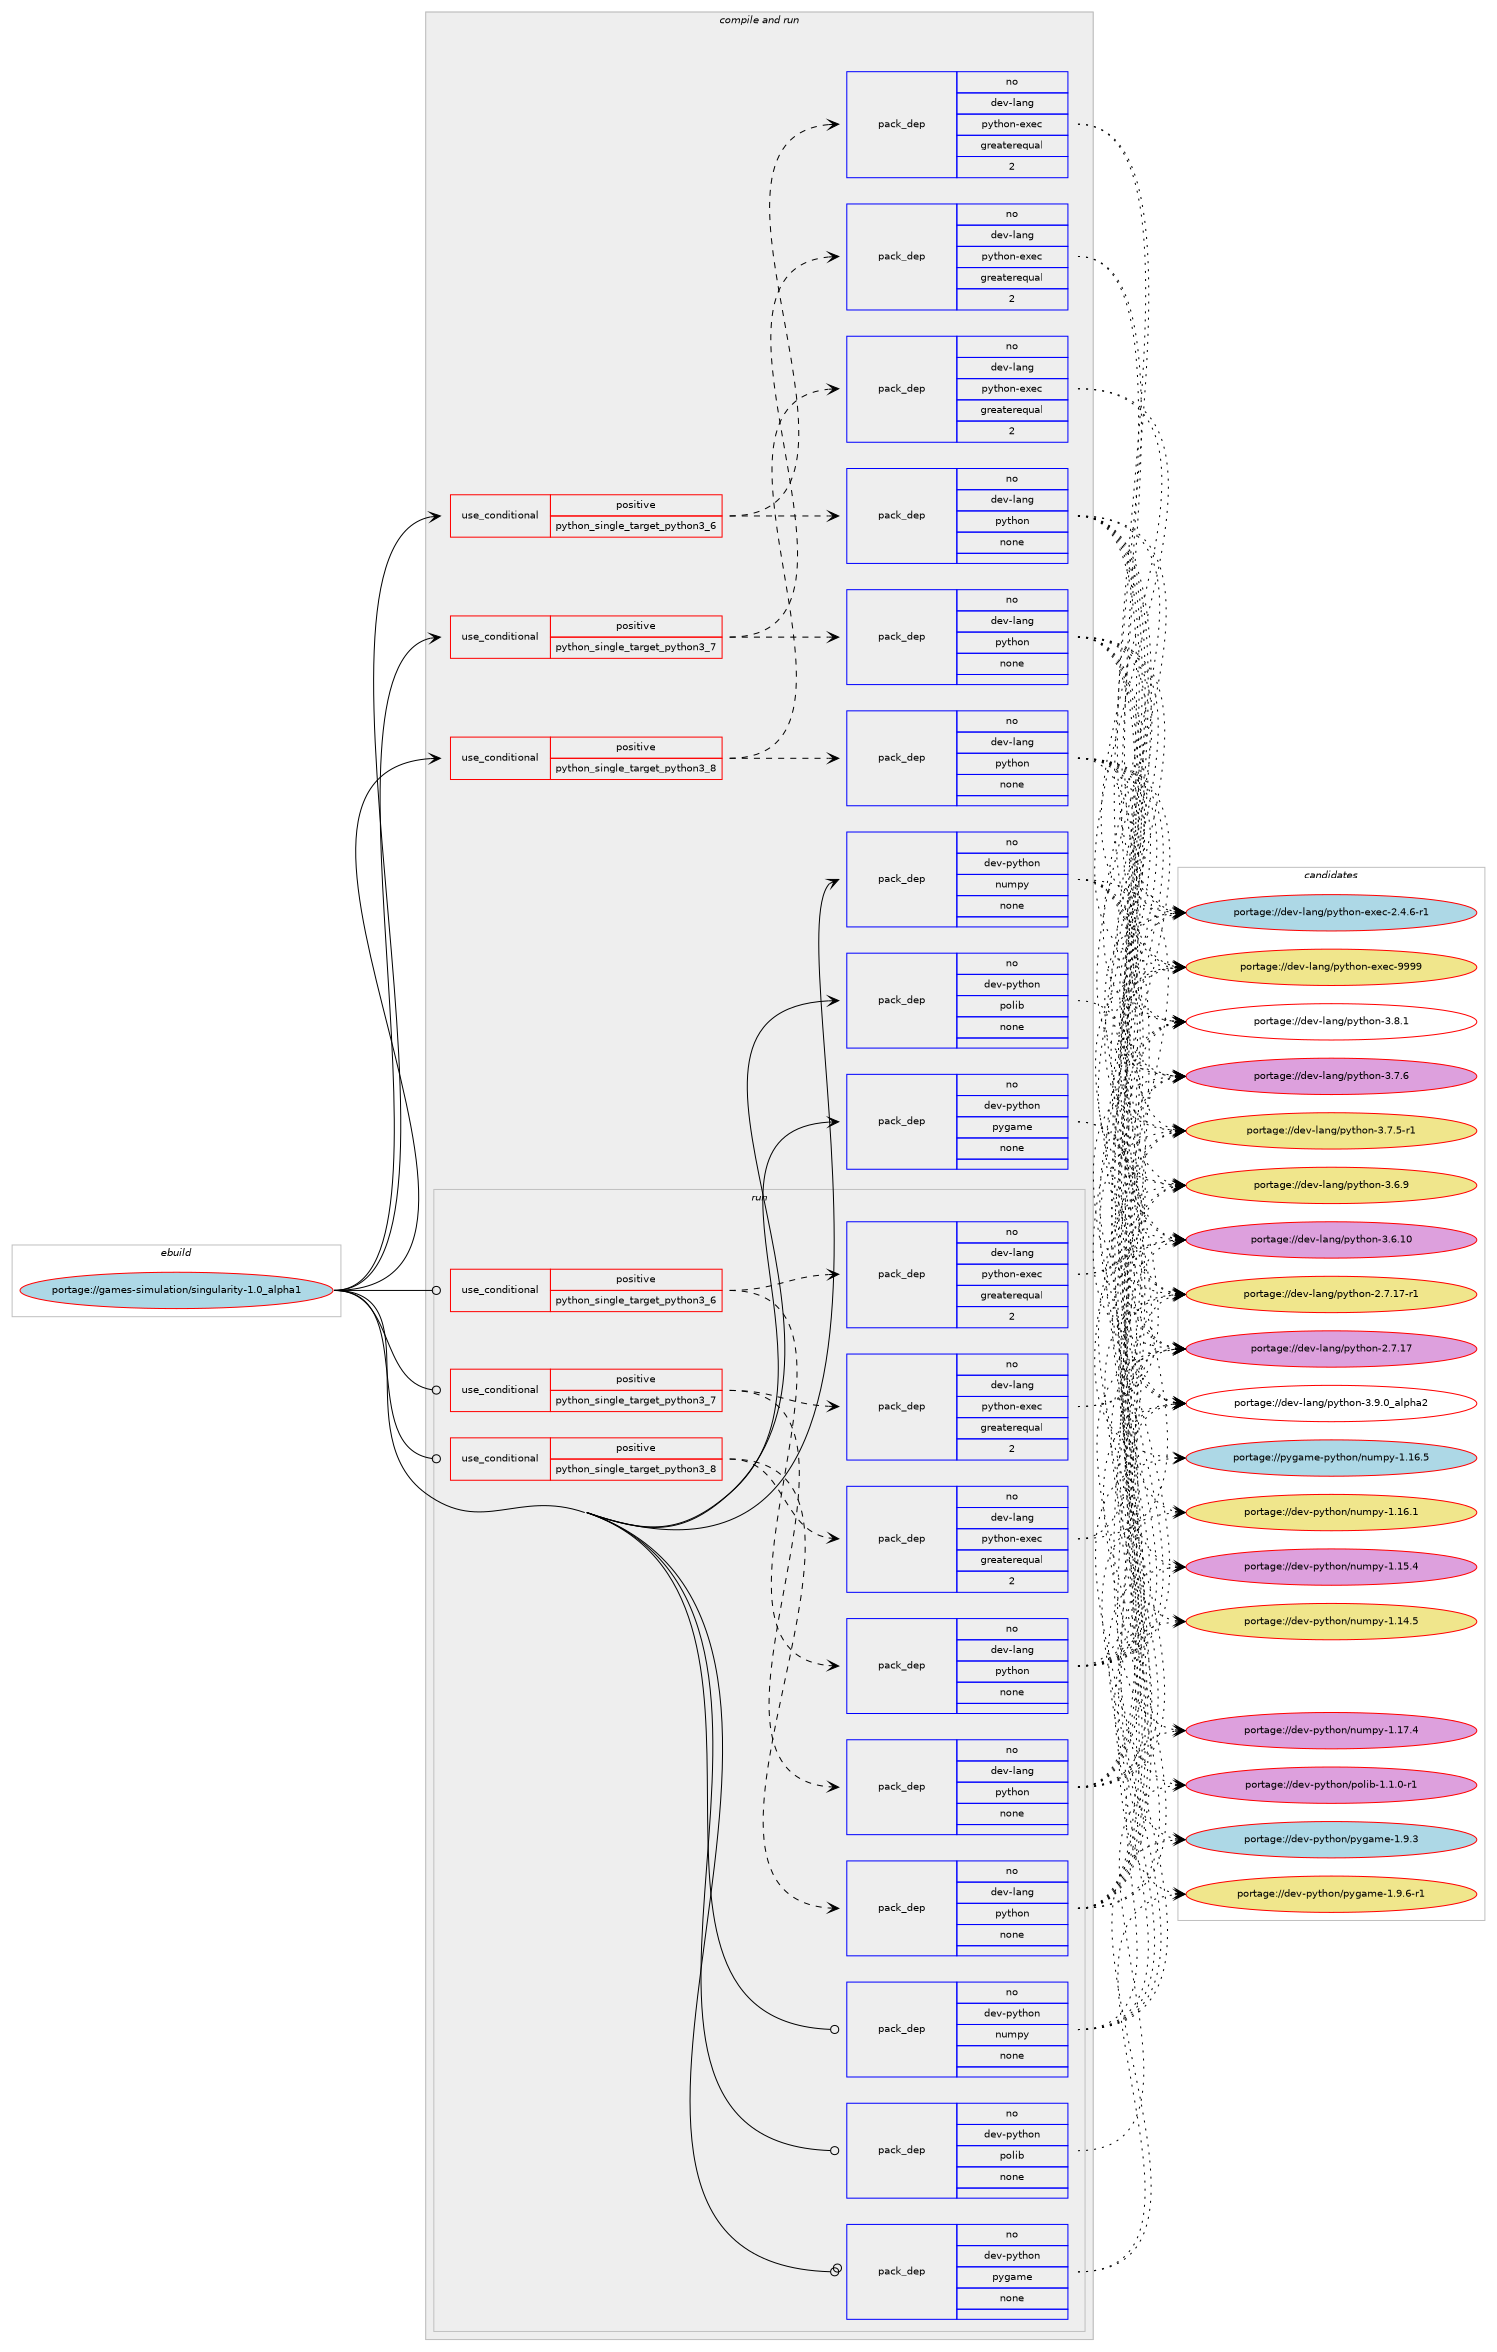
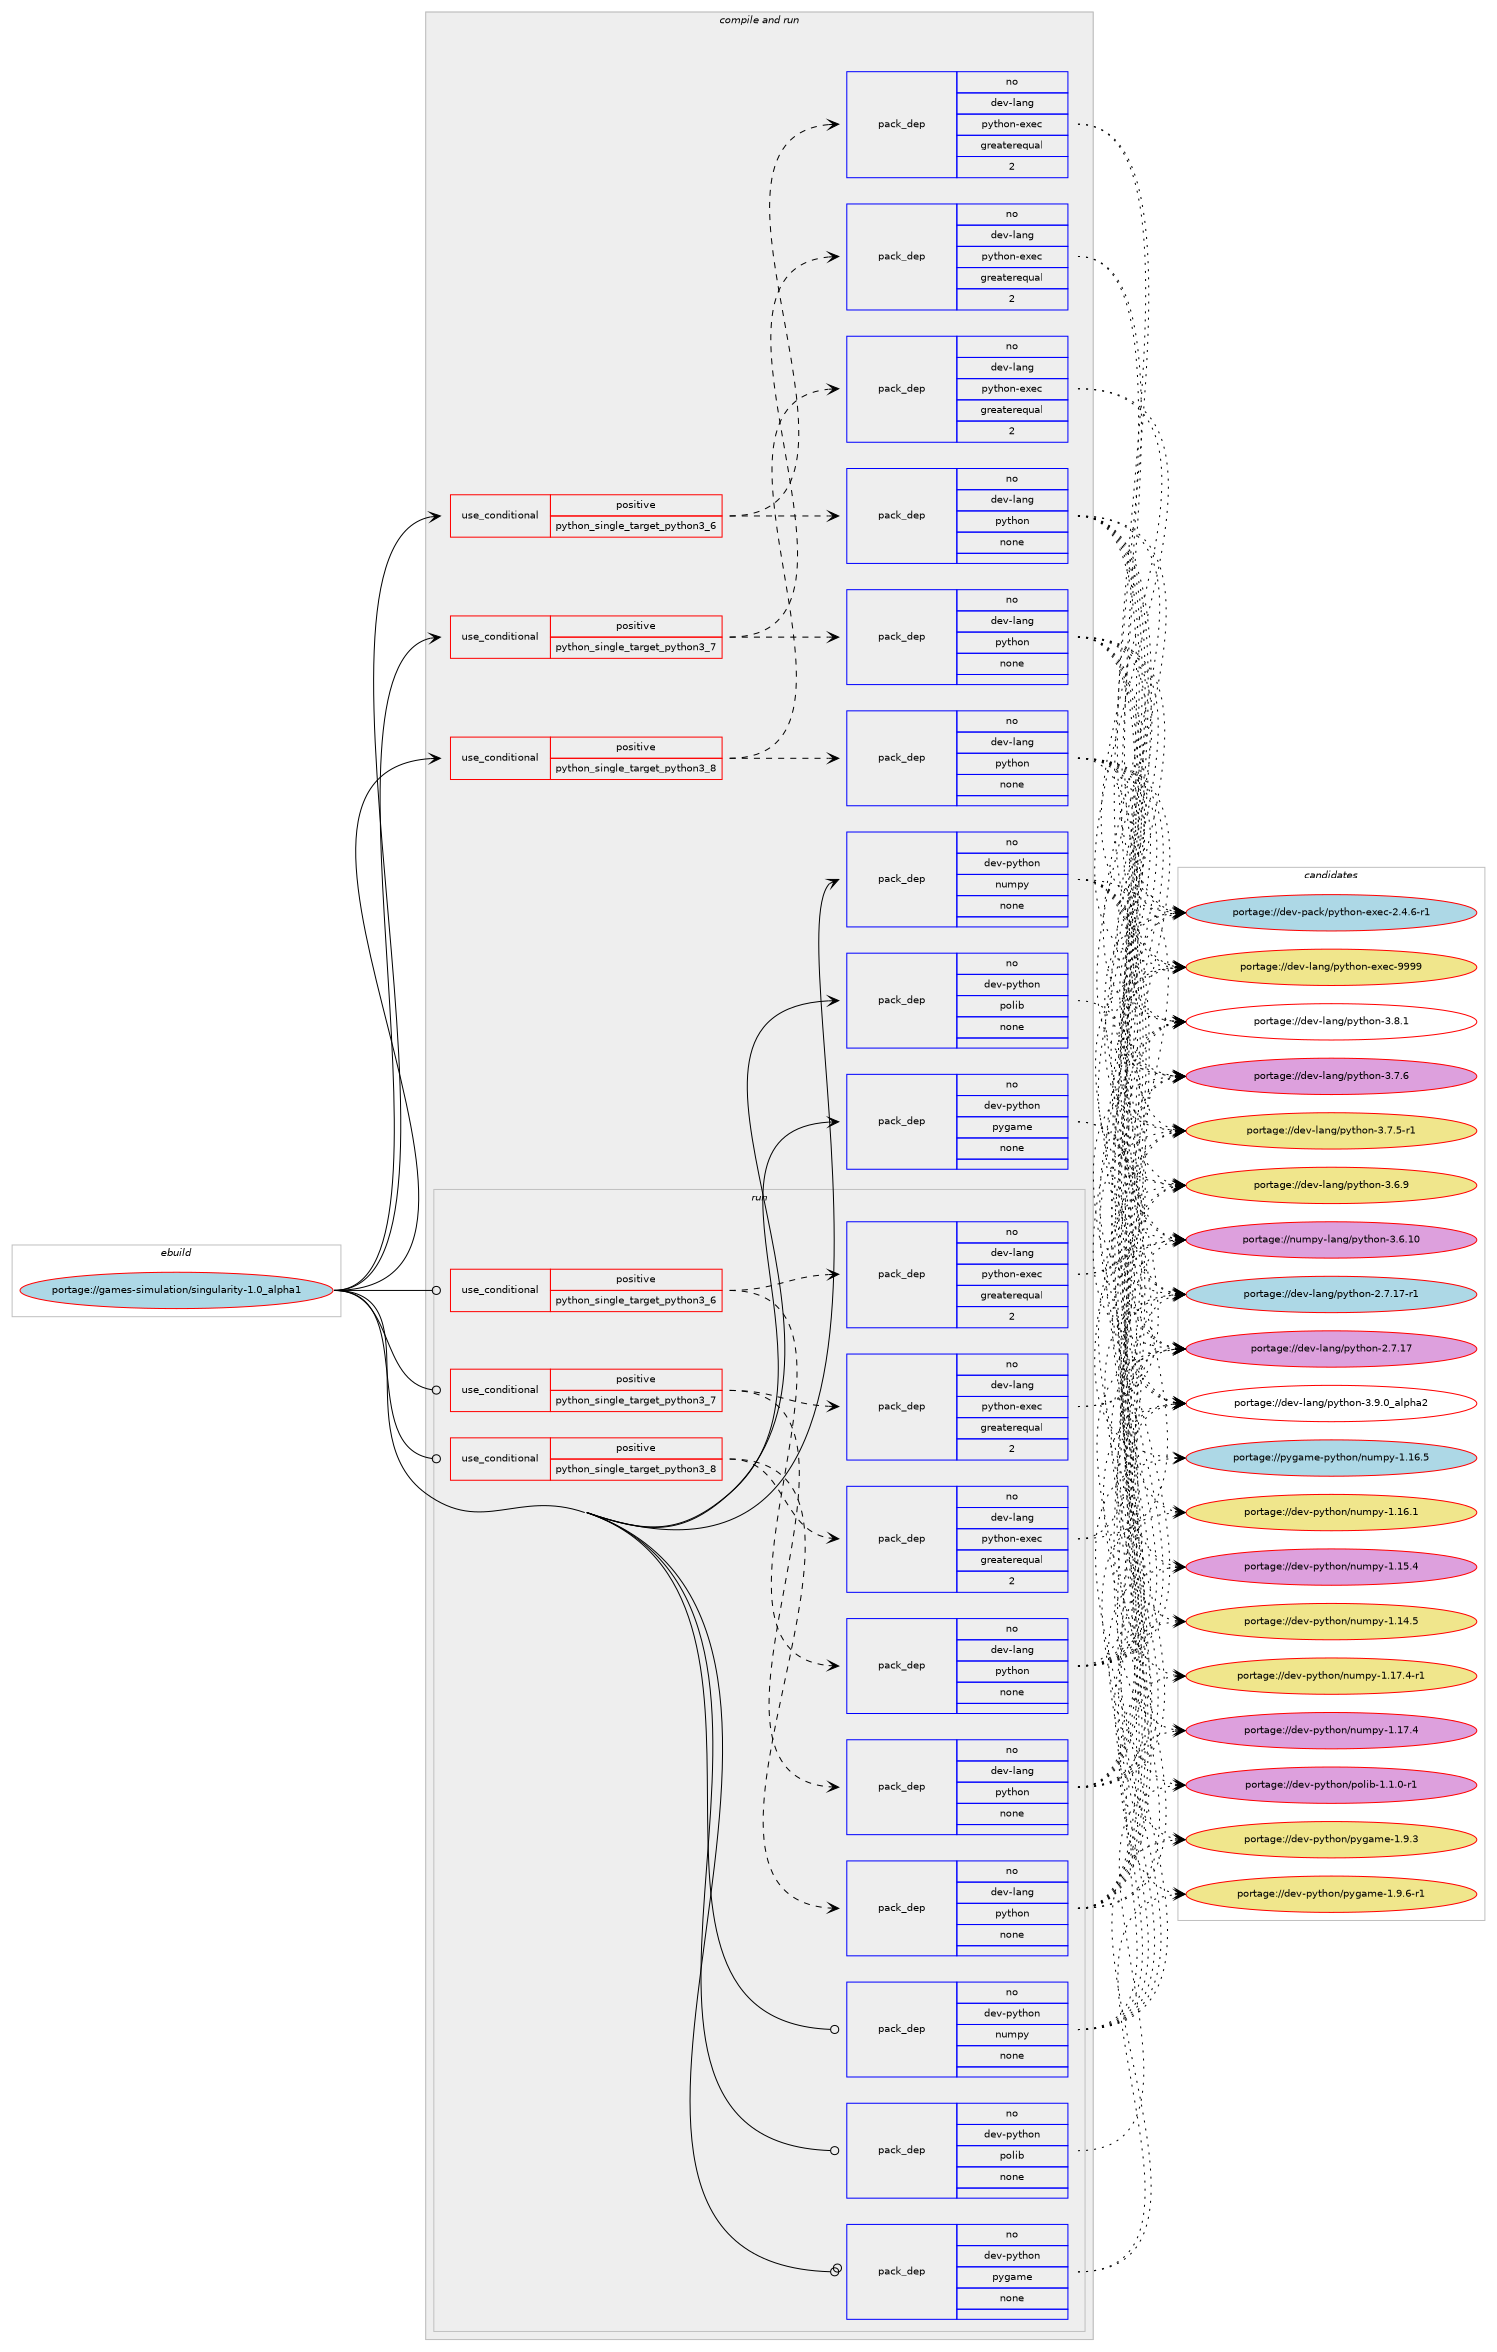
node "portage://dev-lang/python-exec-2.4.6-r1": label "portage://dev-lang/python-exec-2.4.6-r1" -> "portage://dev-pack/python-exec-2.4.6-r1"
node "portage://dev-lang/python-3.6.10": label "portage://dev-lang/python-3.6.10" -> "portage://numpy-lang/python-3.6.10"
node "portage://dev-lang/python-2.7.17-r1": fillcolor khaki -> lightblue
node "portage://dev-python/numpy-1.17.4-r1": added
node "portage://dev-python/pygame-1.9.3": fillcolor lightblue -> khaki
